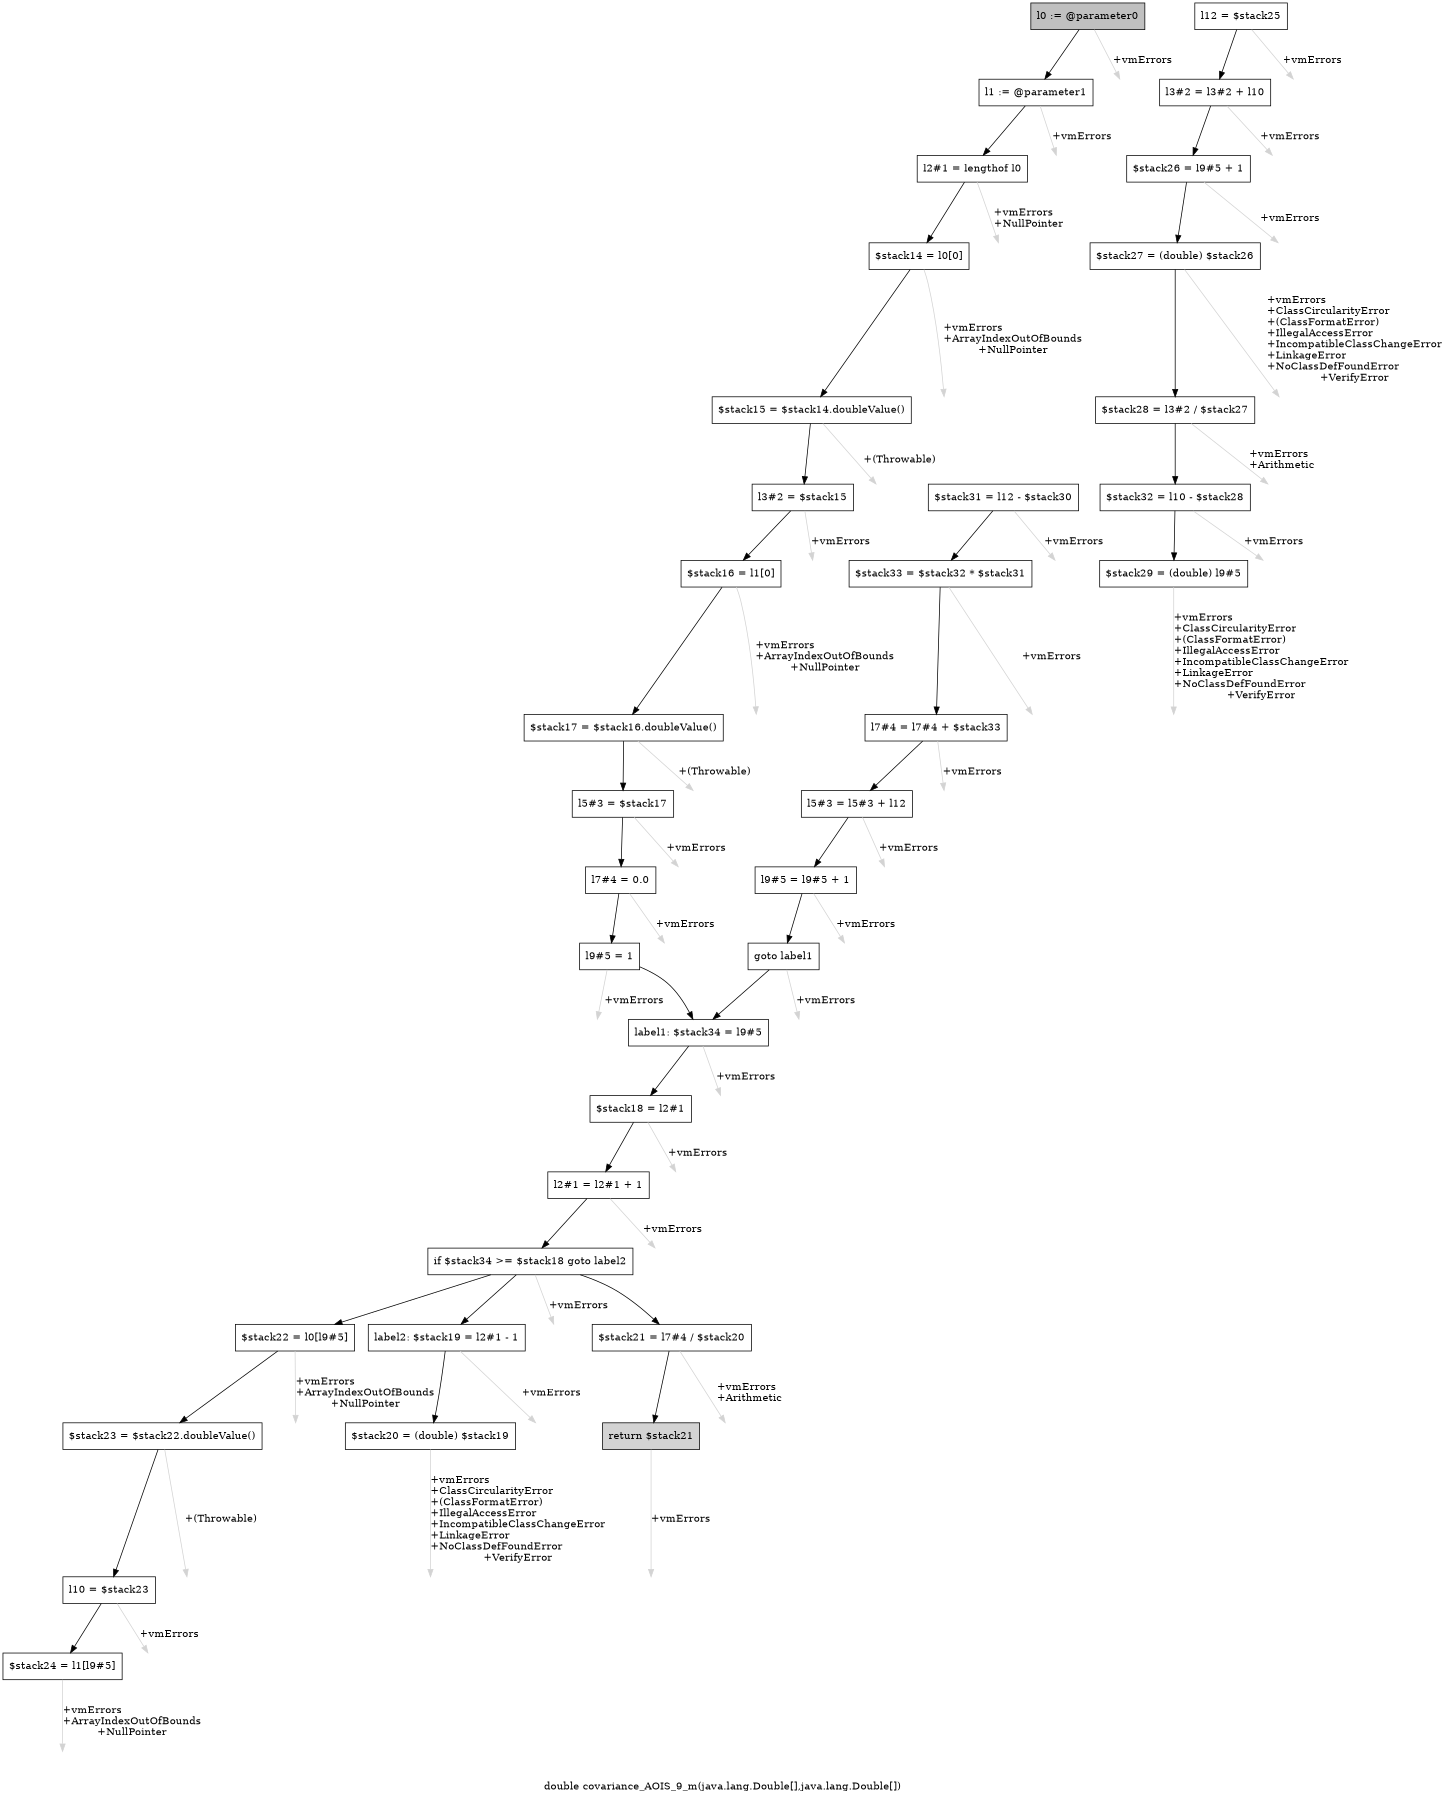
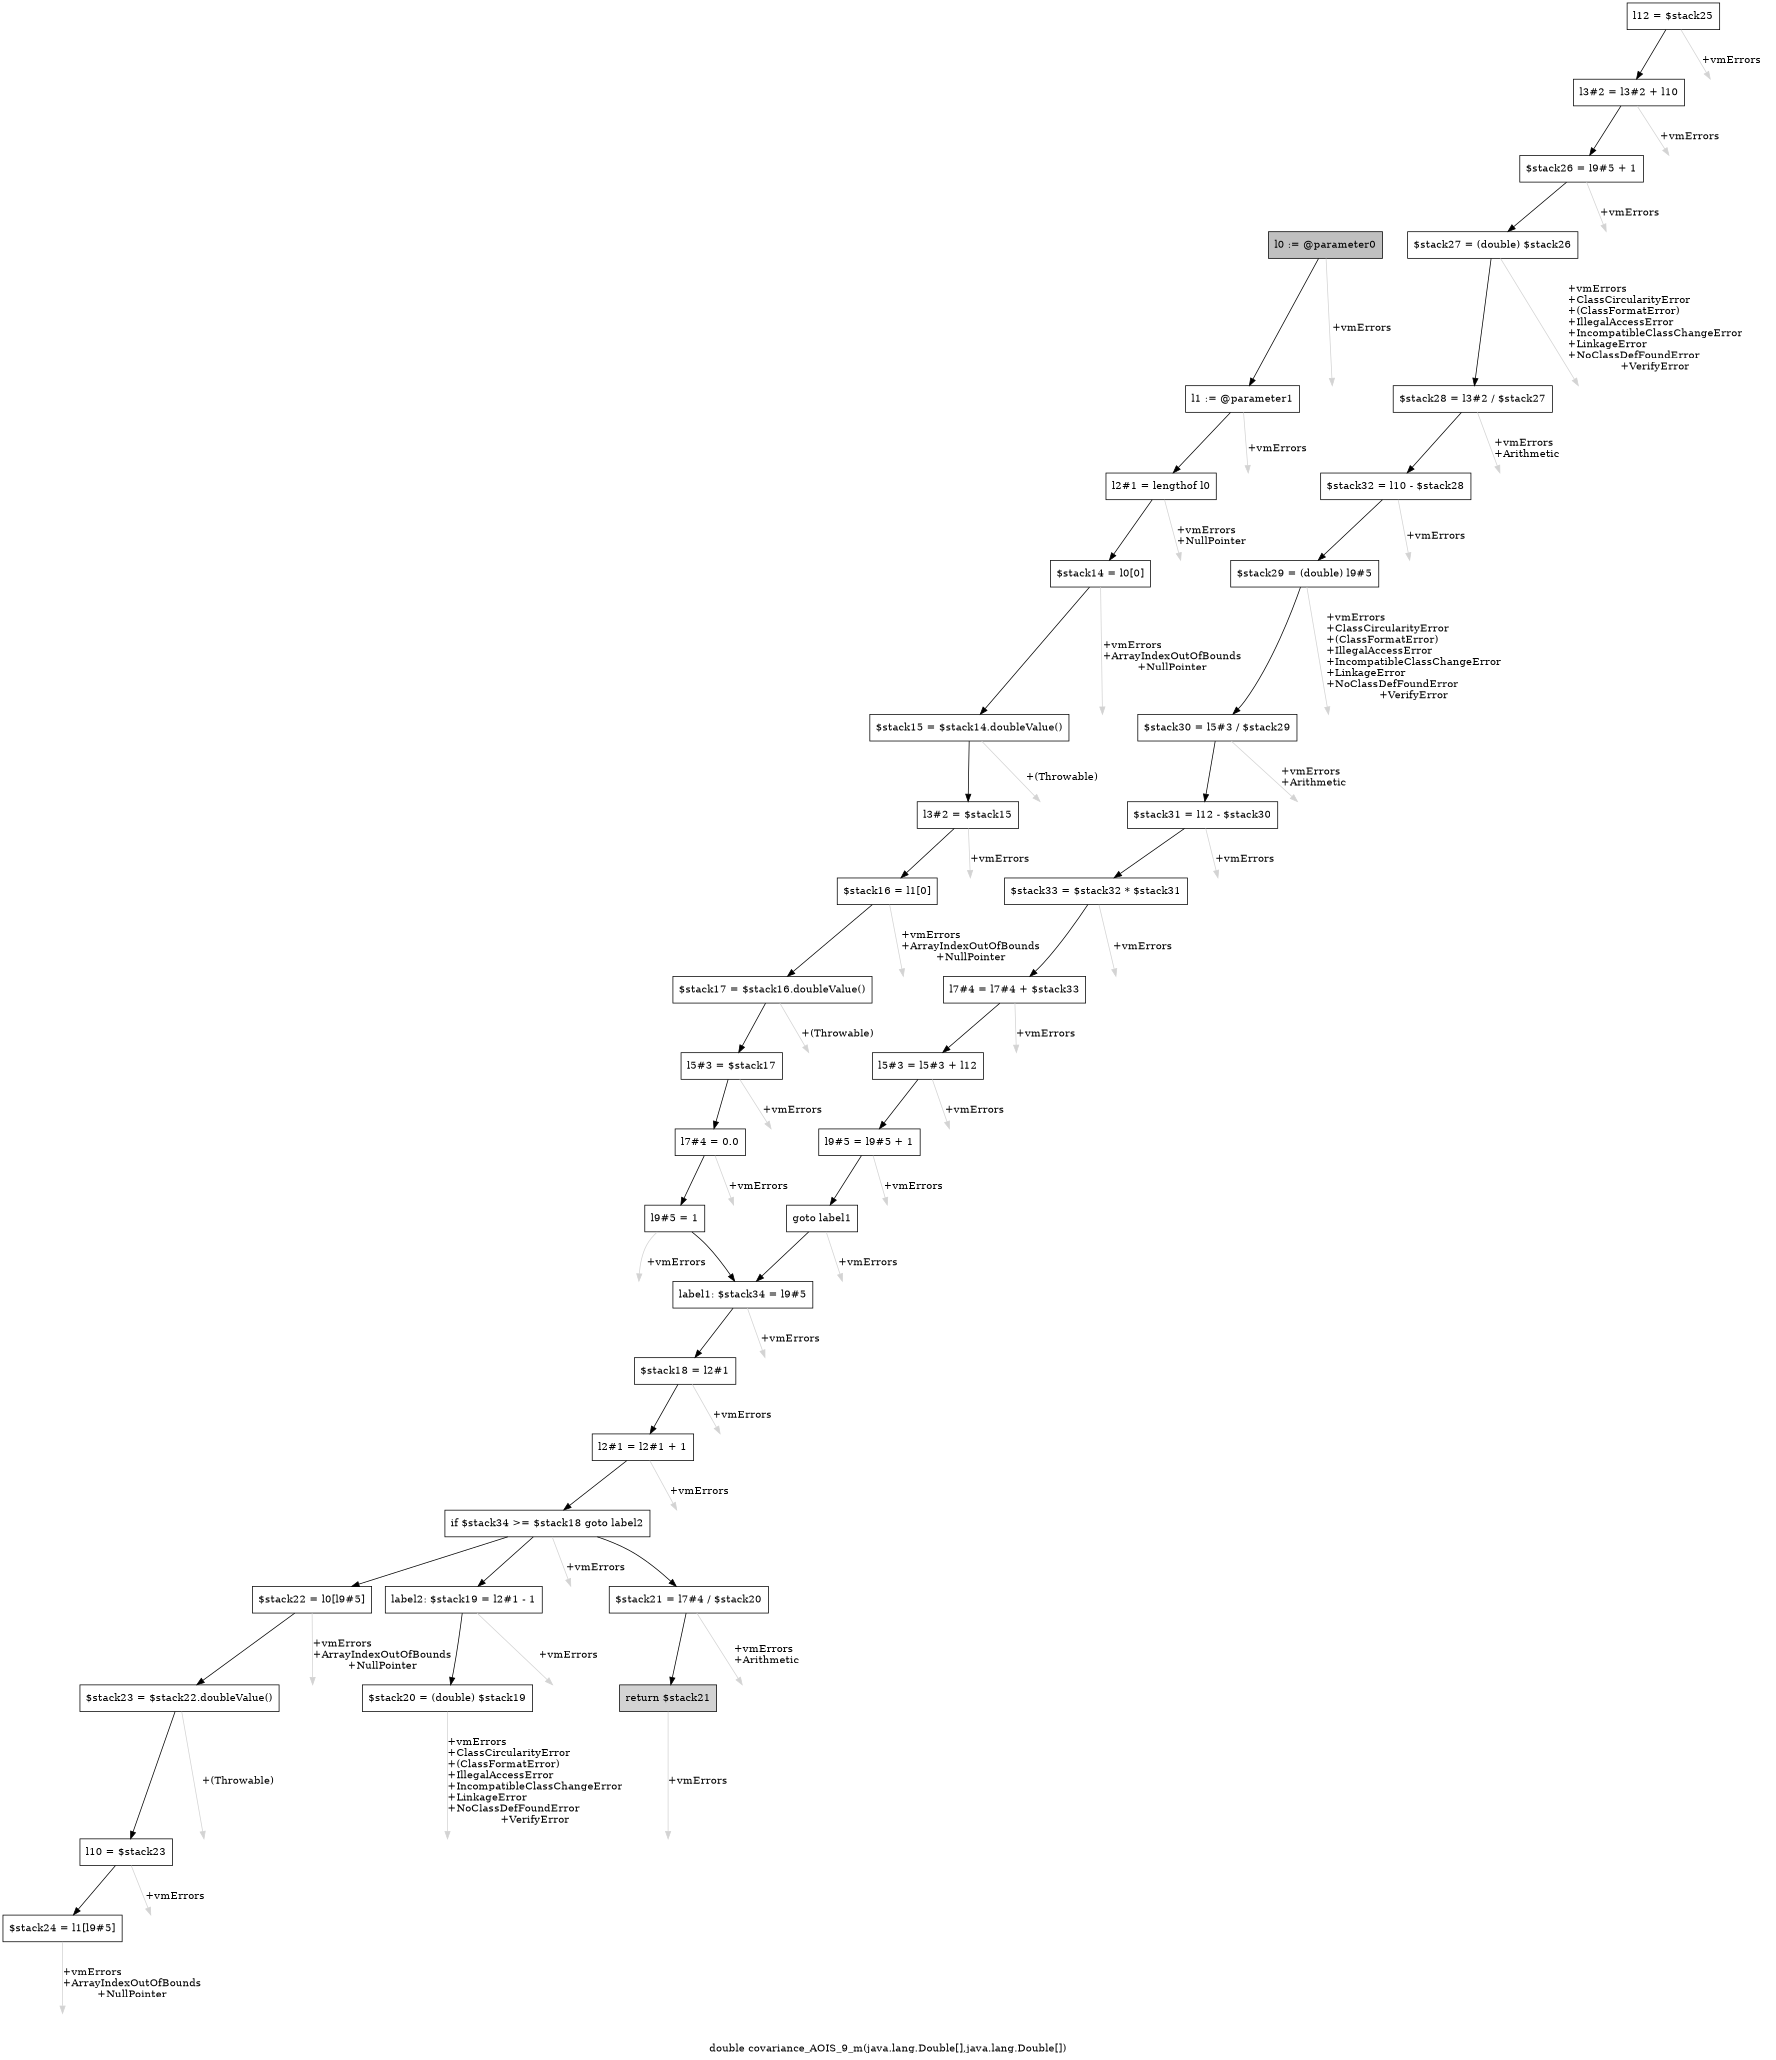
node "$stack30 = l5#3 / $stack29": added
